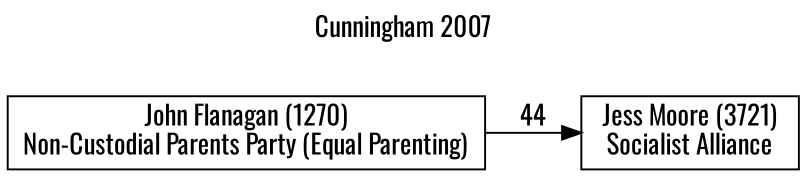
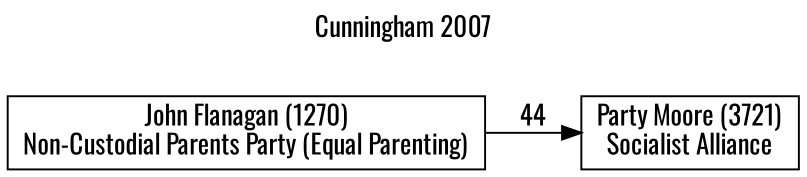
node "Jess Moore (3721) Socialist Alliance": label "Jess Moore (3721) Socialist Alliance" -> "Party Moore (3721) Socialist Alliance"
